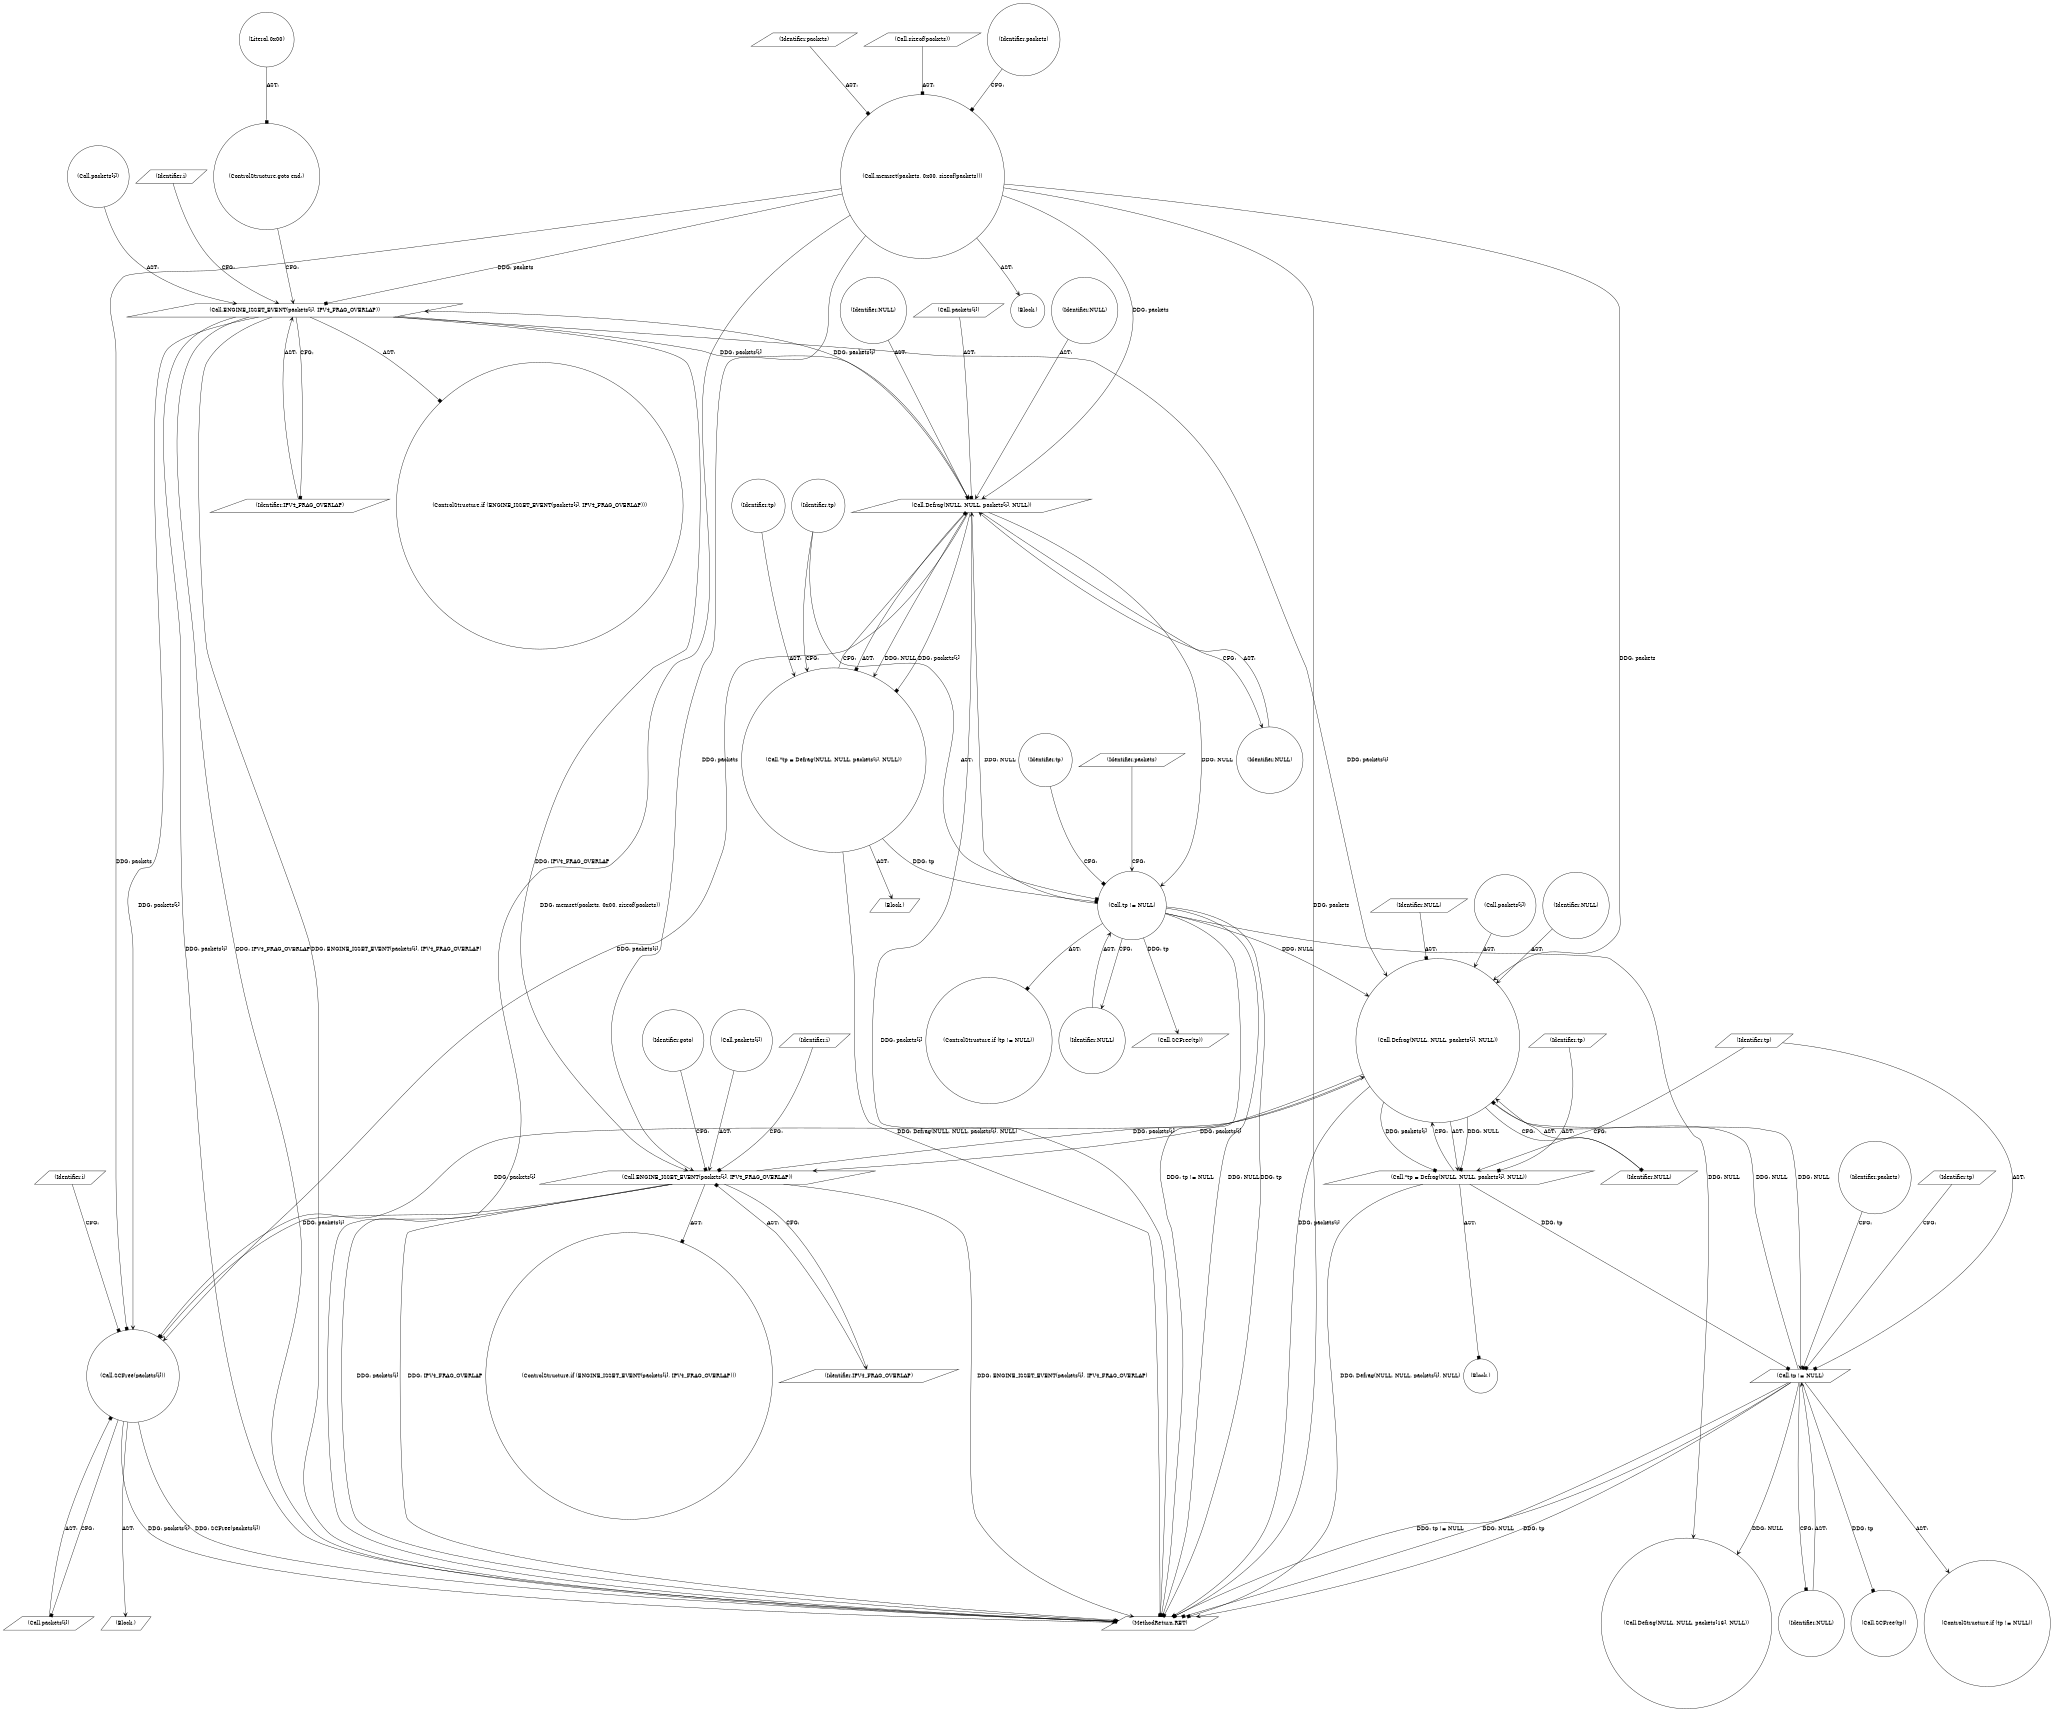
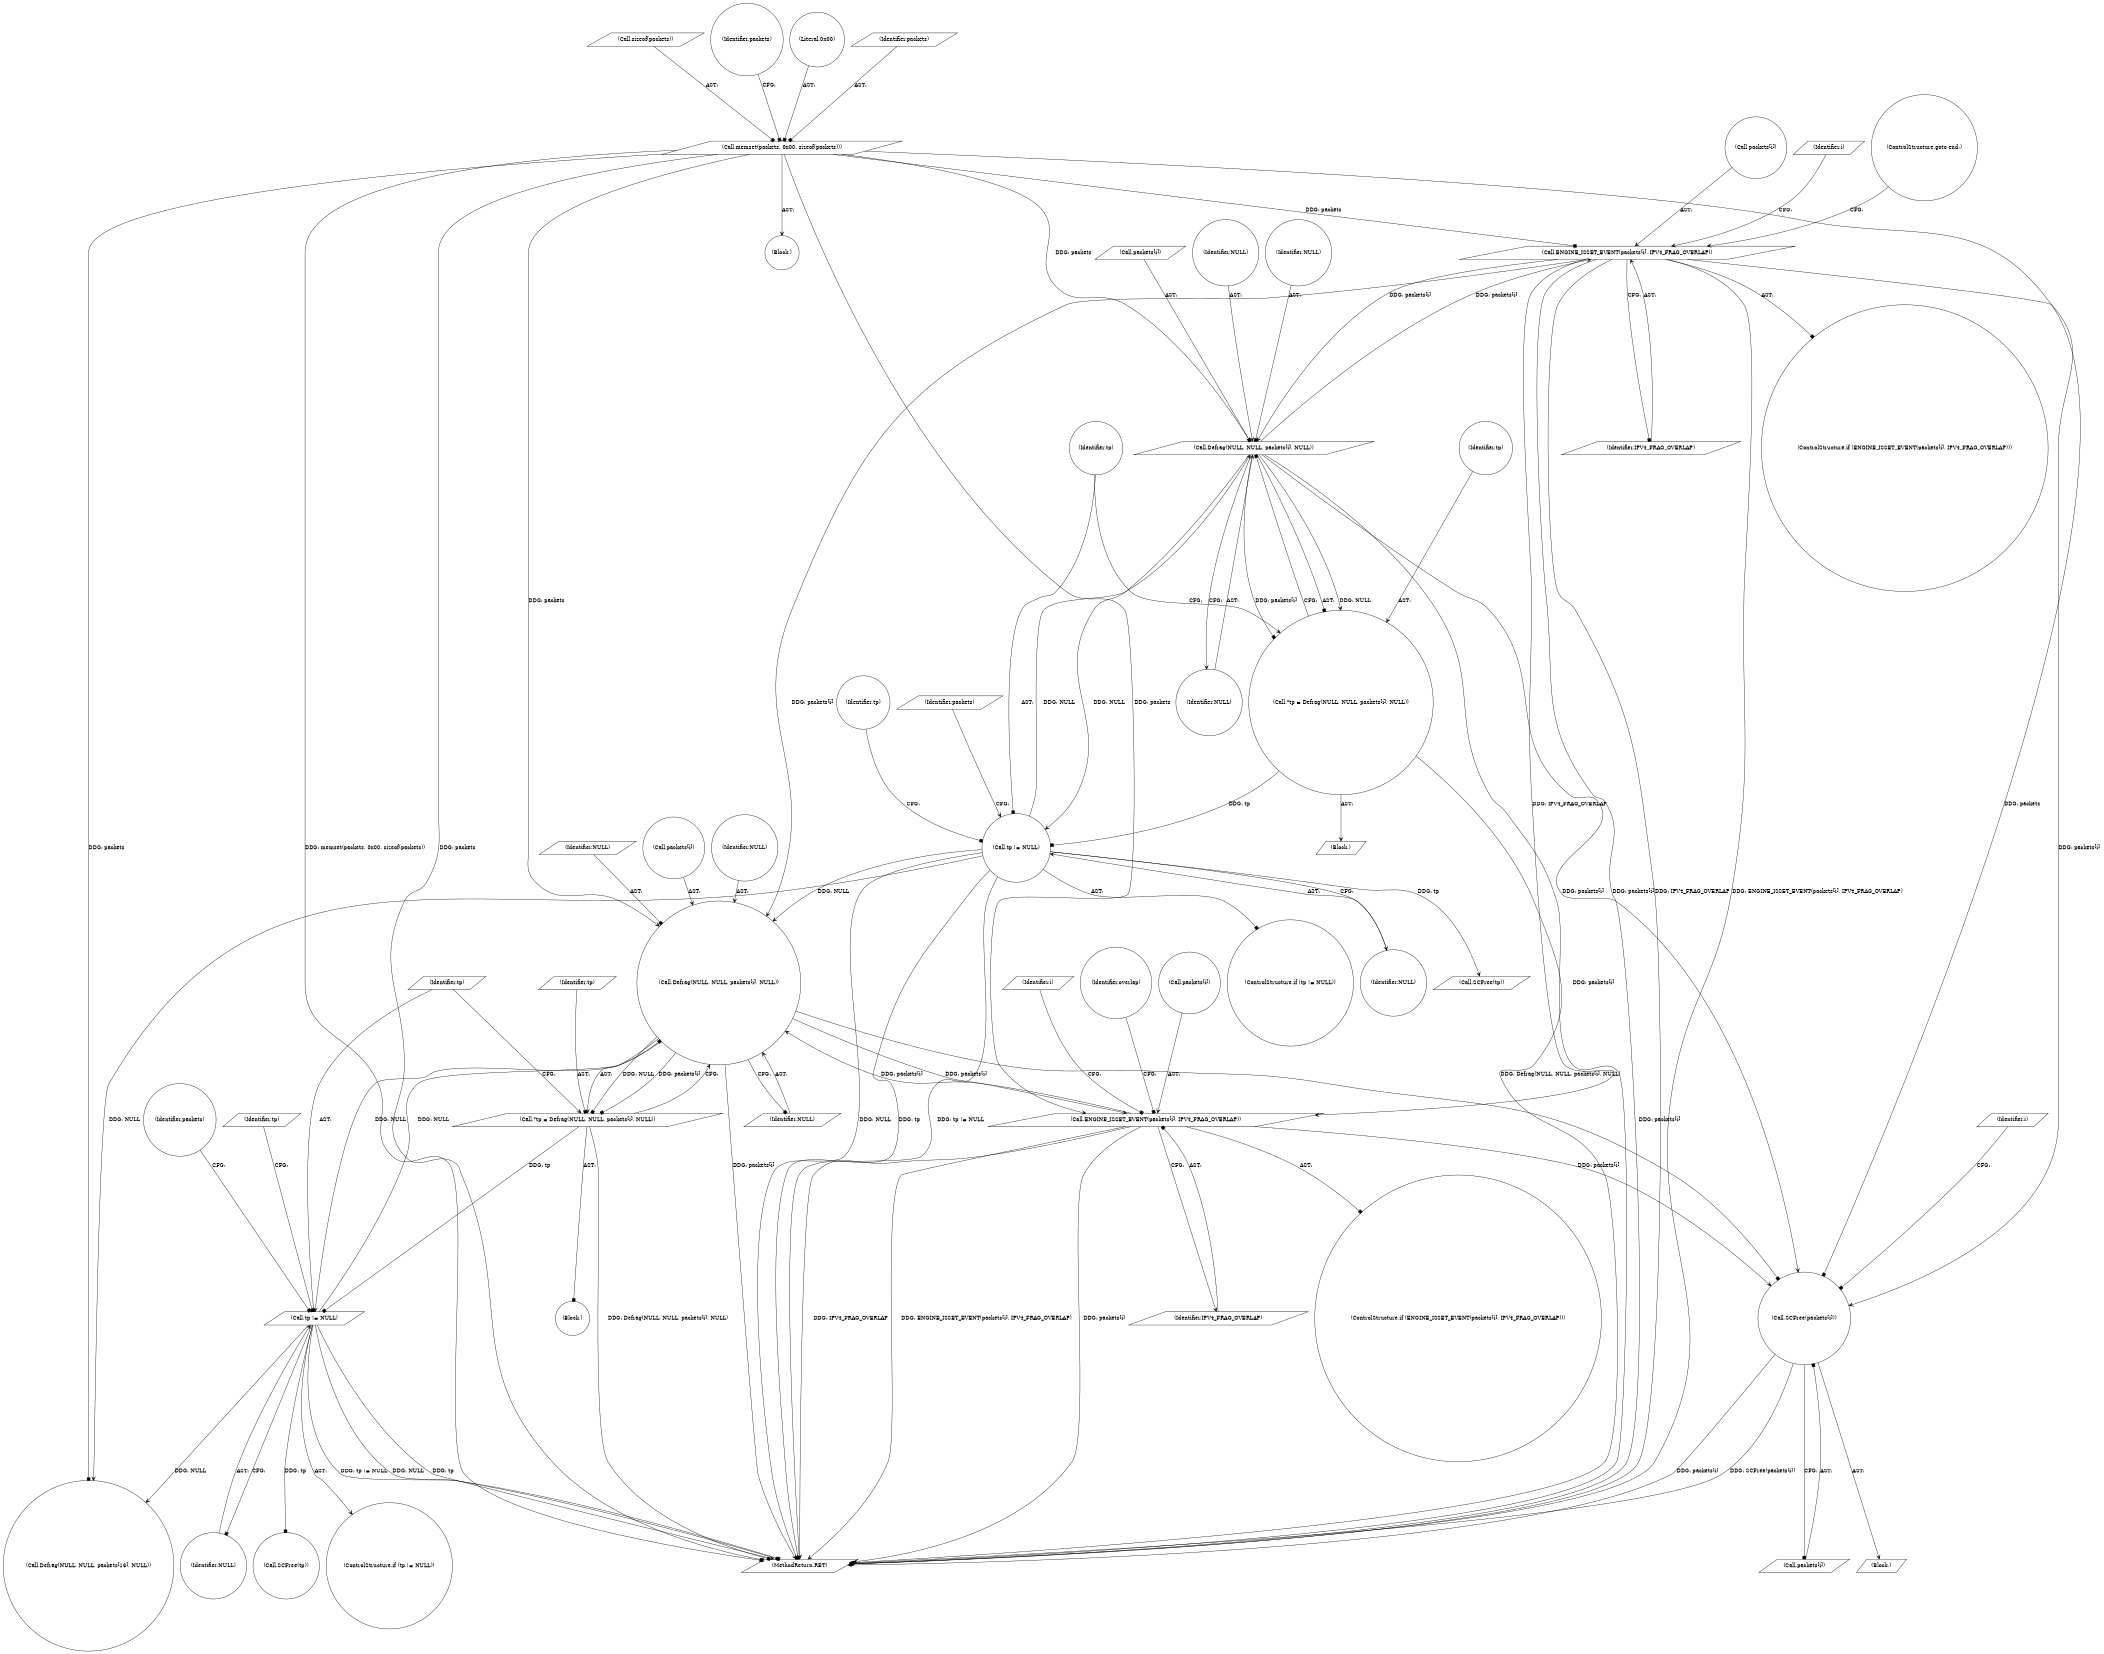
edge "(Literal,0x00)" -> "(ControlStructure,goto end;)": now "(Literal,0x00)" -> "(Call,memset(packets, 0x00, sizeof(packets)))"
node "(Call,memset(packets, 0x00, sizeof(packets)))": shape circle -> parallelogram
edge "(Call,memset(packets, 0x00, sizeof(packets)))" -> "(Call,Defrag(NULL, NULL, packets[16], NULL))": added, label "DDG: packets"
node "(Identifier,goto)": label "(Identifier,goto)" -> "(Identifier,overlap)"
